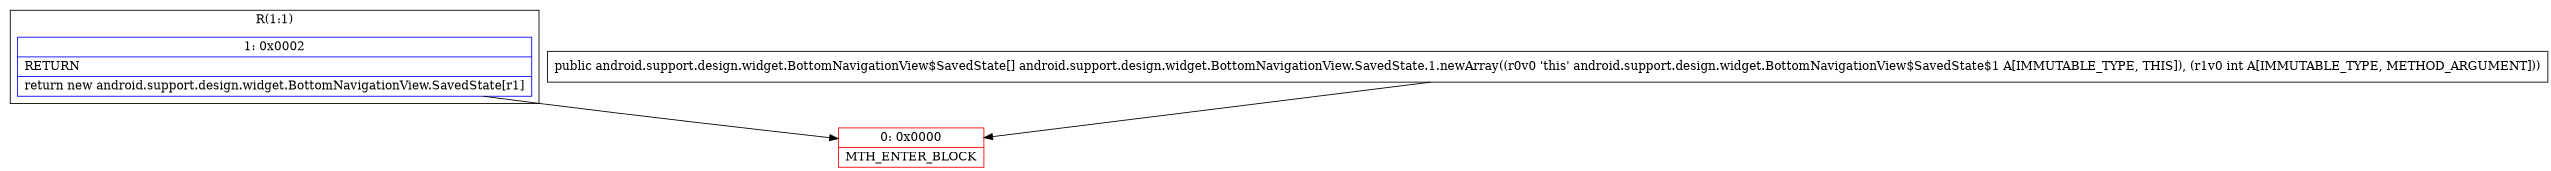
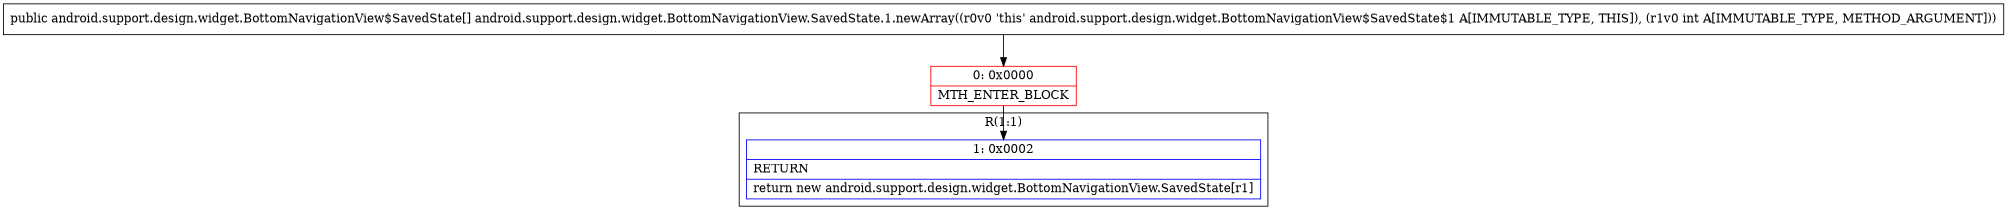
edge "1: 0x0002" -> "0: 0x0000": reversed
